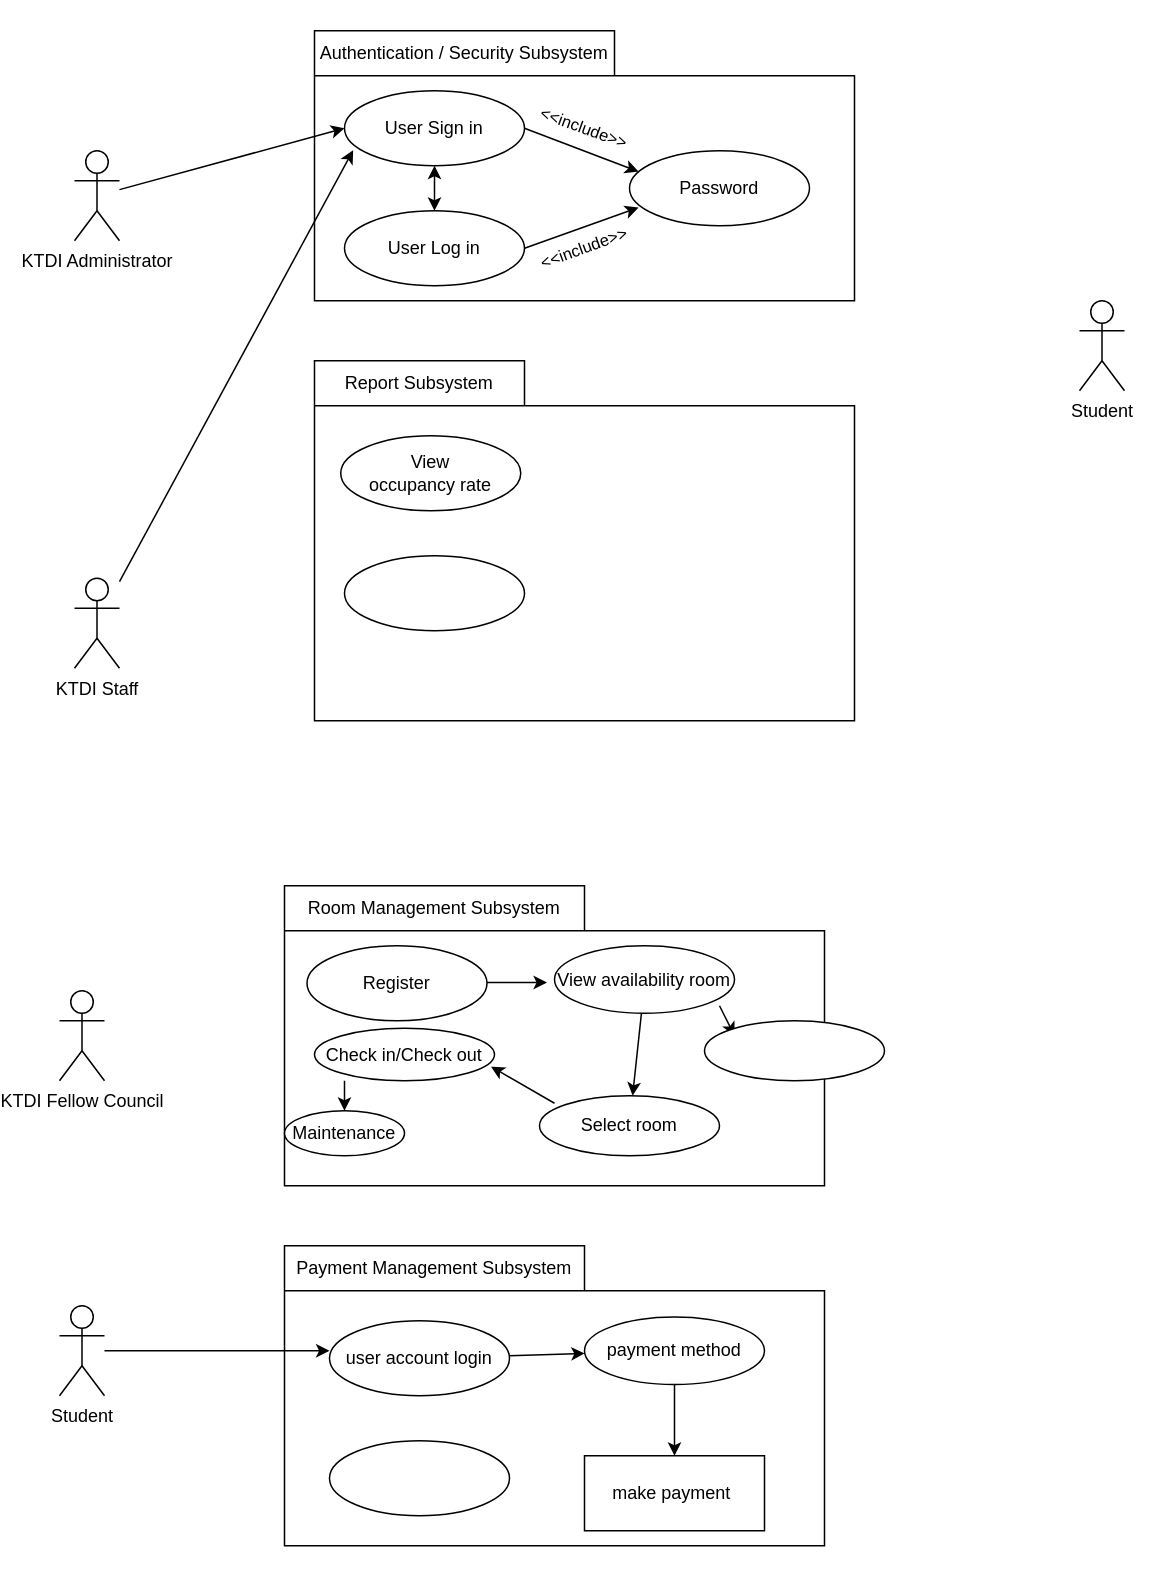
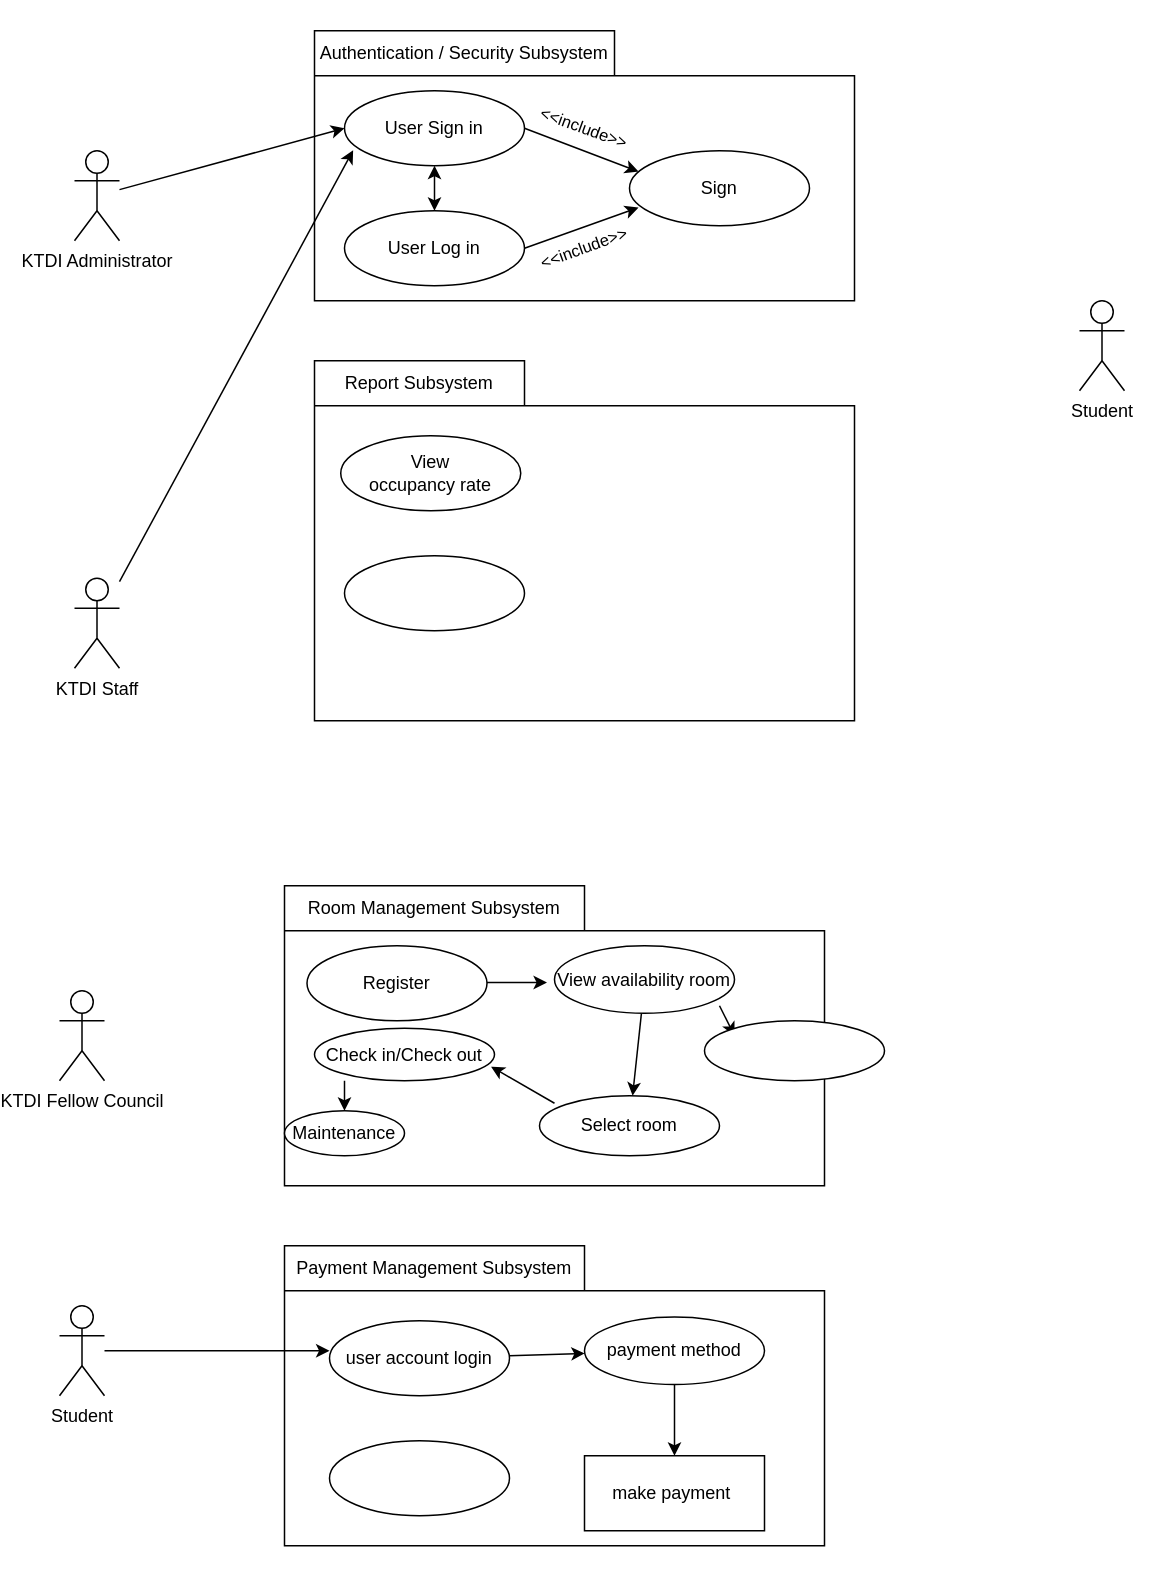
node "Password": label "Password" -> "Sign"
